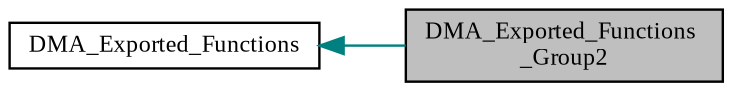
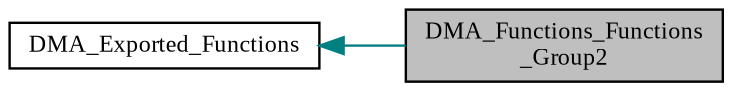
node "DMA_Exported_Functions _Group2": label "DMA_Exported_Functions _Group2" -> "DMA_Functions_Functions _Group2"
